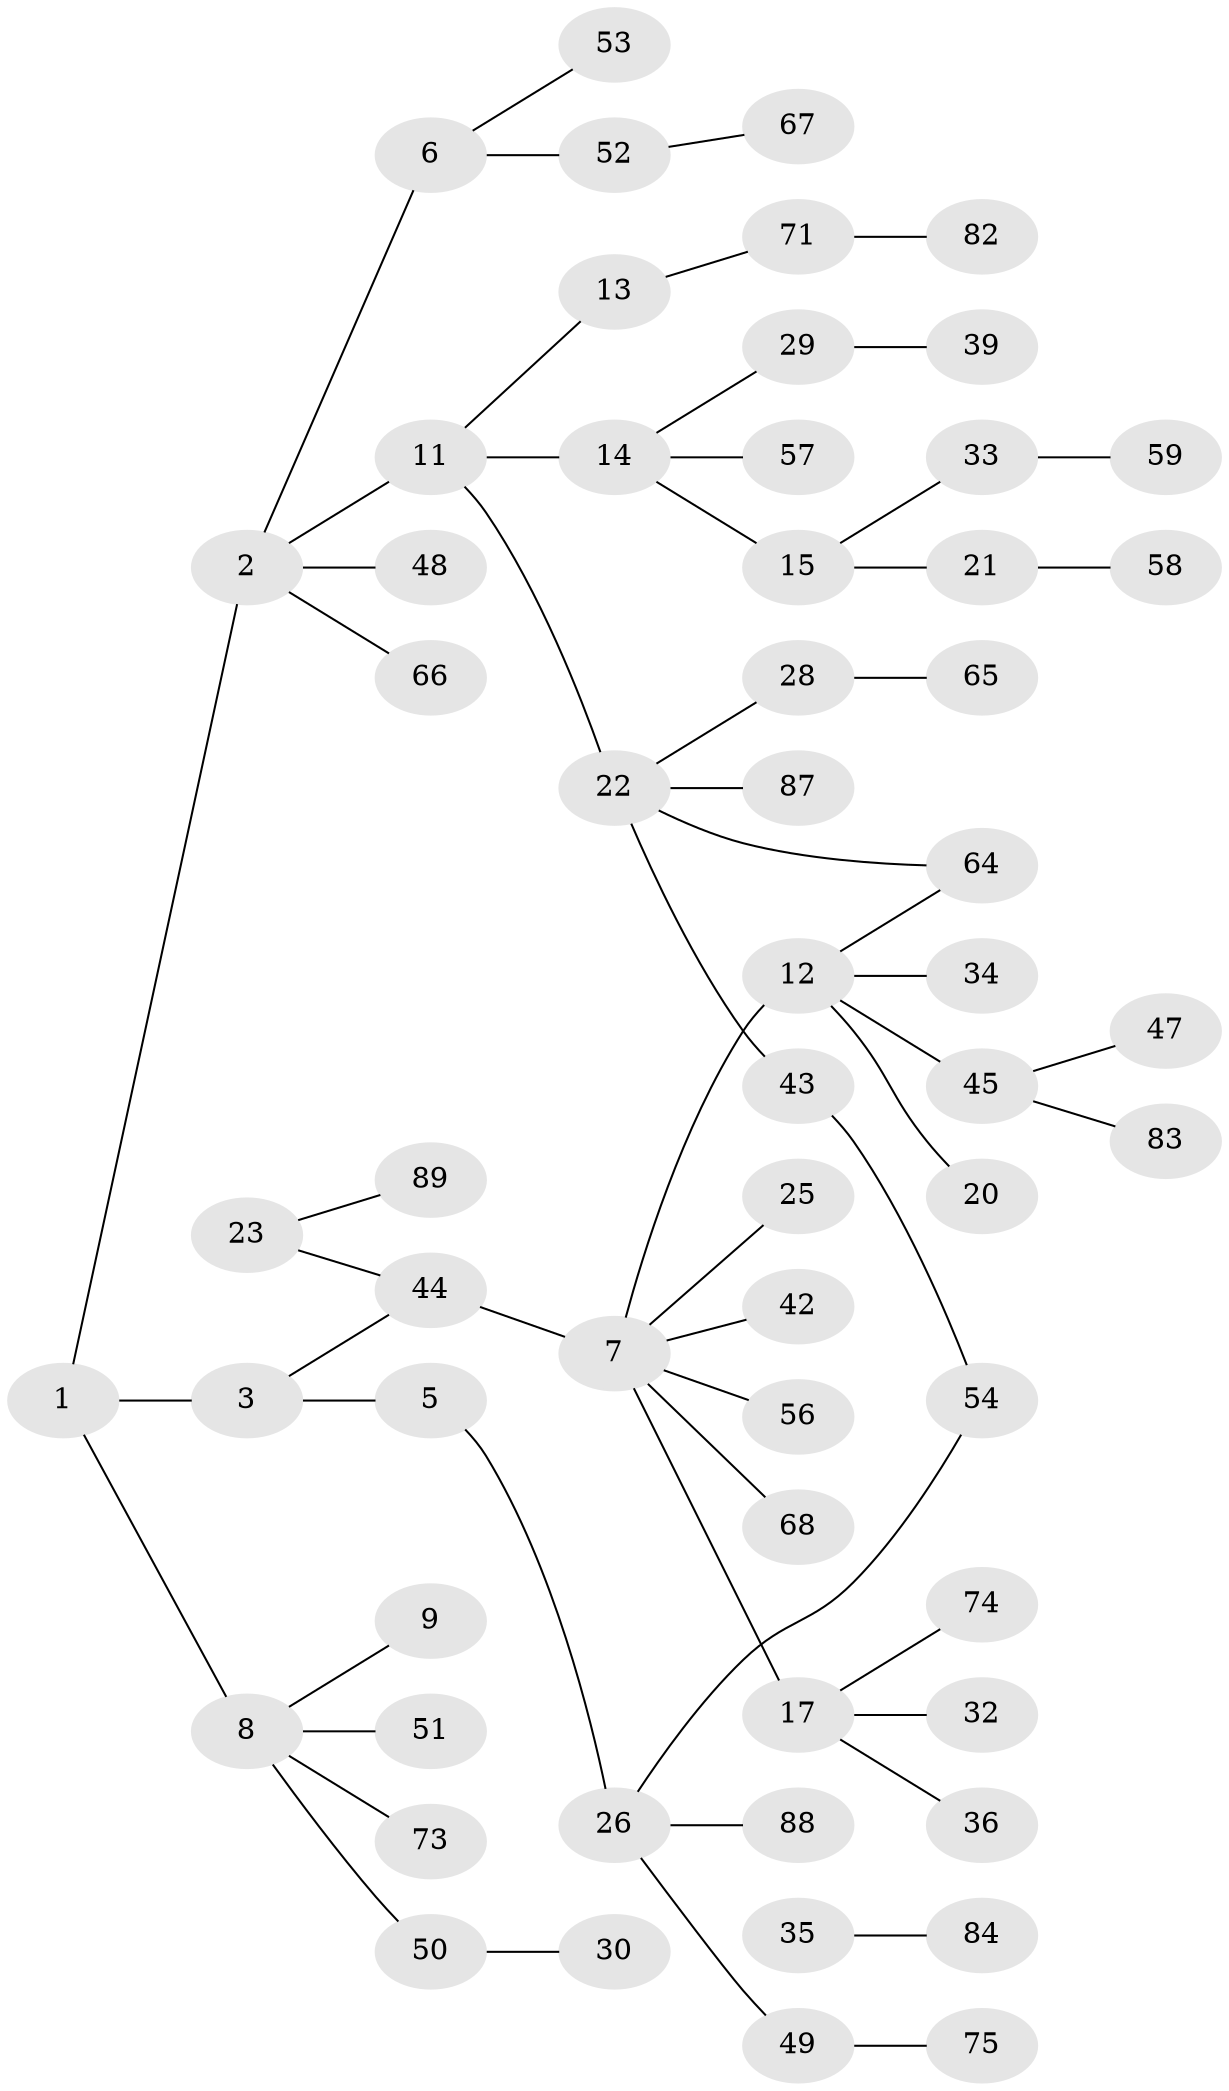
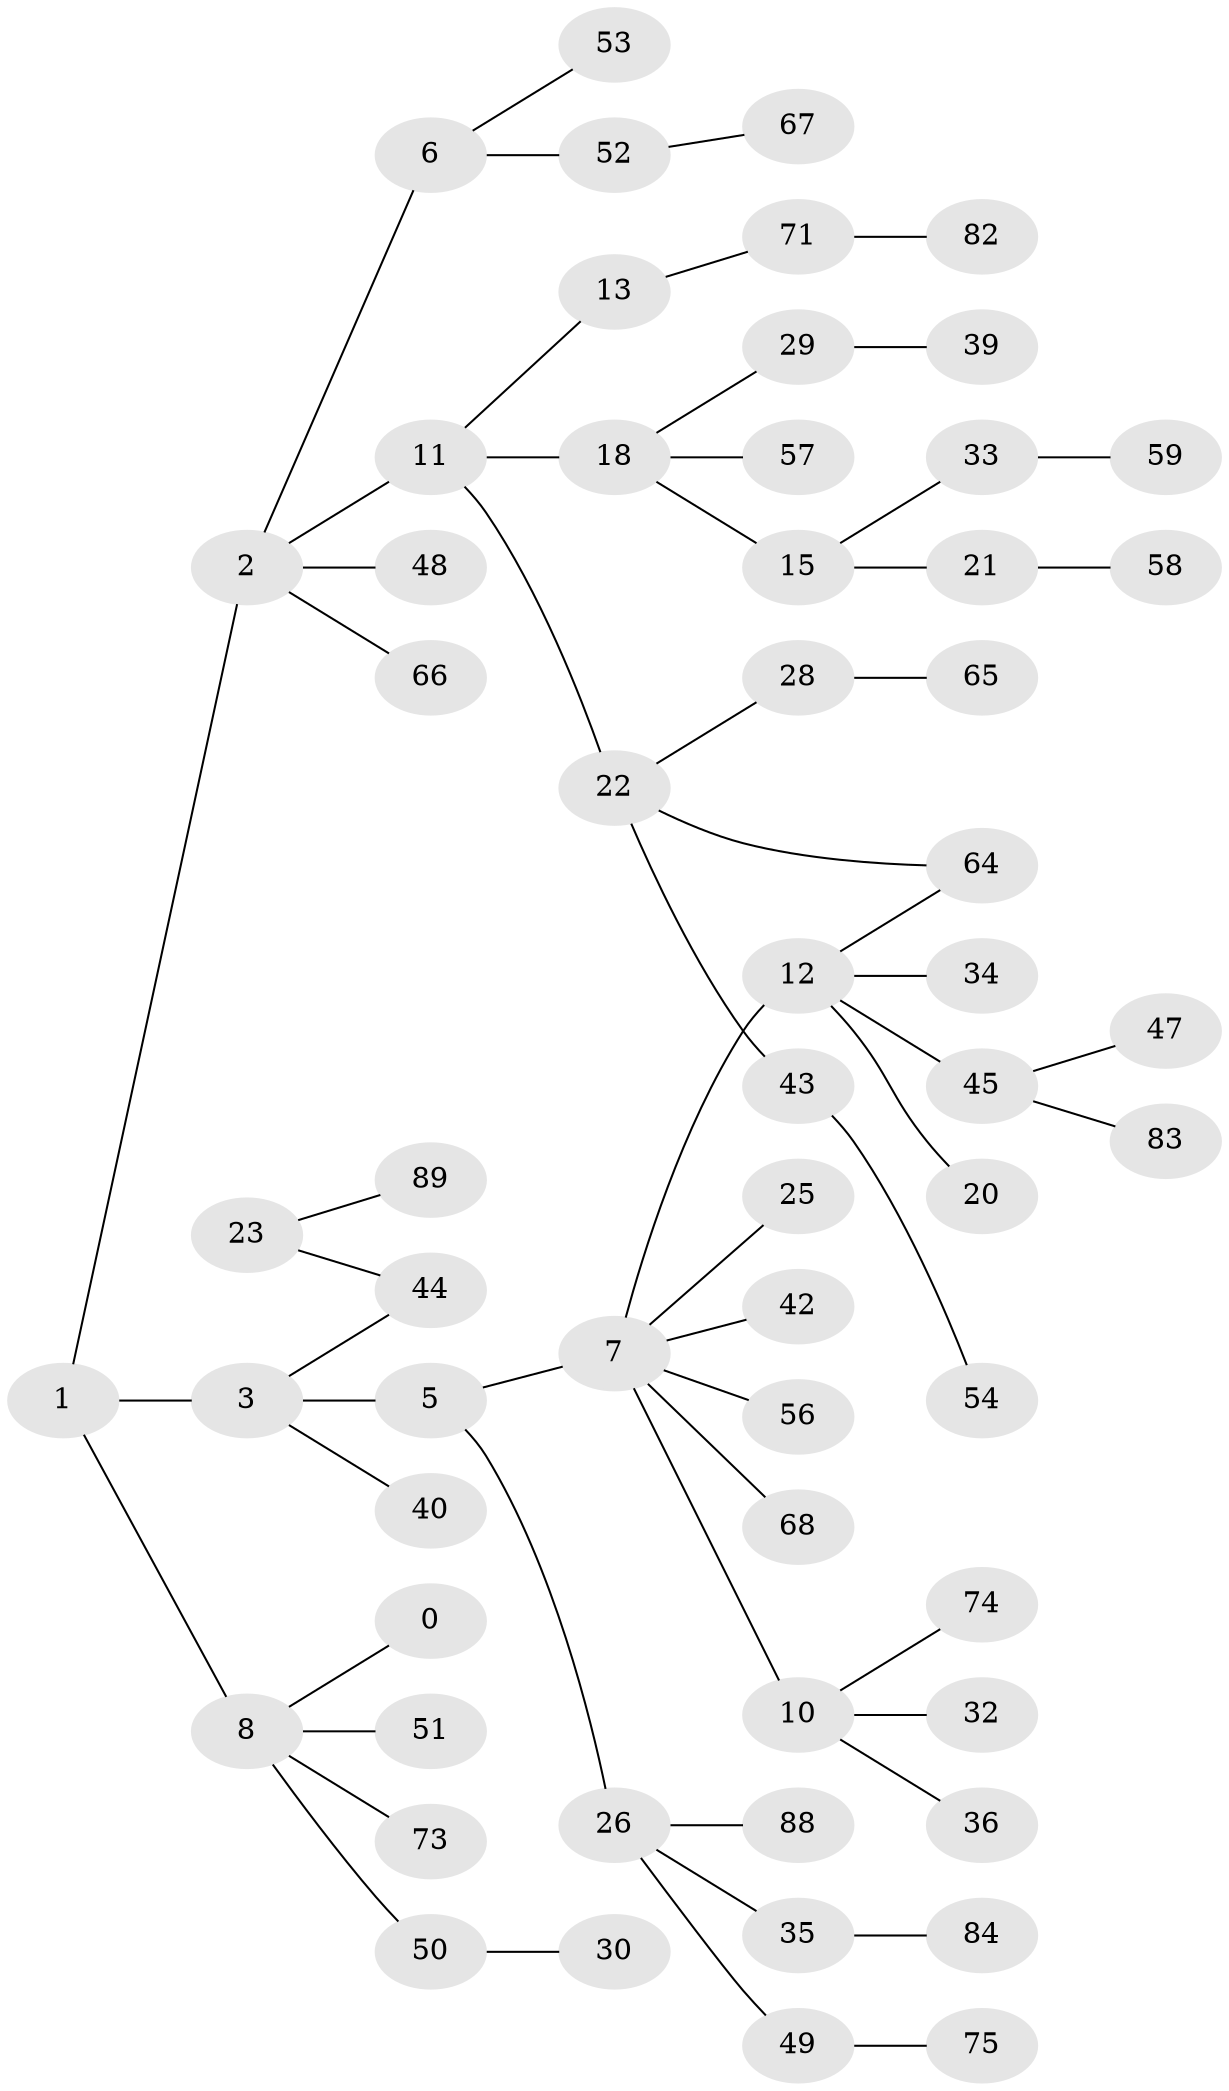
node "14": label "14" -> "18"
node "87": removed
edge "44" -- "7": now "5" -- "7"
node "40": added
edge "54" -- "26": now "35" -- "26"
node "9": label "9" -> "0"
node "17": label "17" -> "10"
